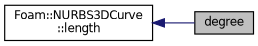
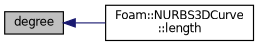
edge "degree" -> "Foam::NURBS3DCurve ::length": reversed
